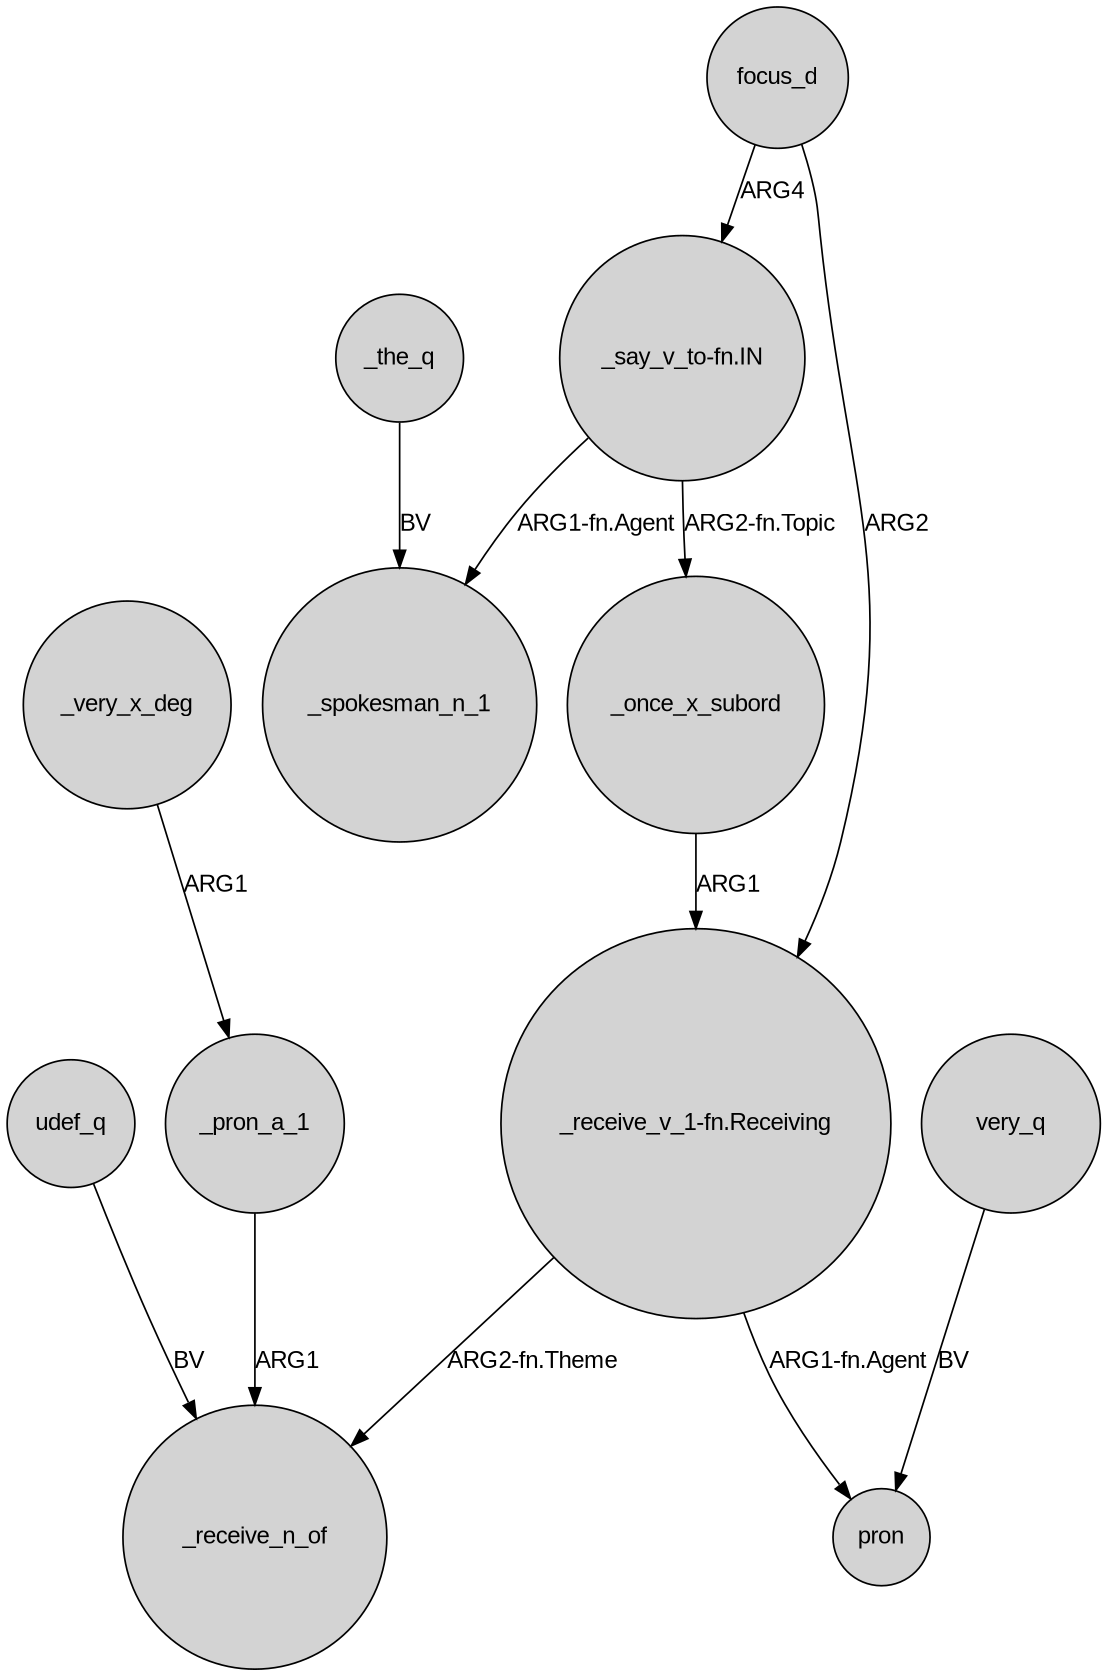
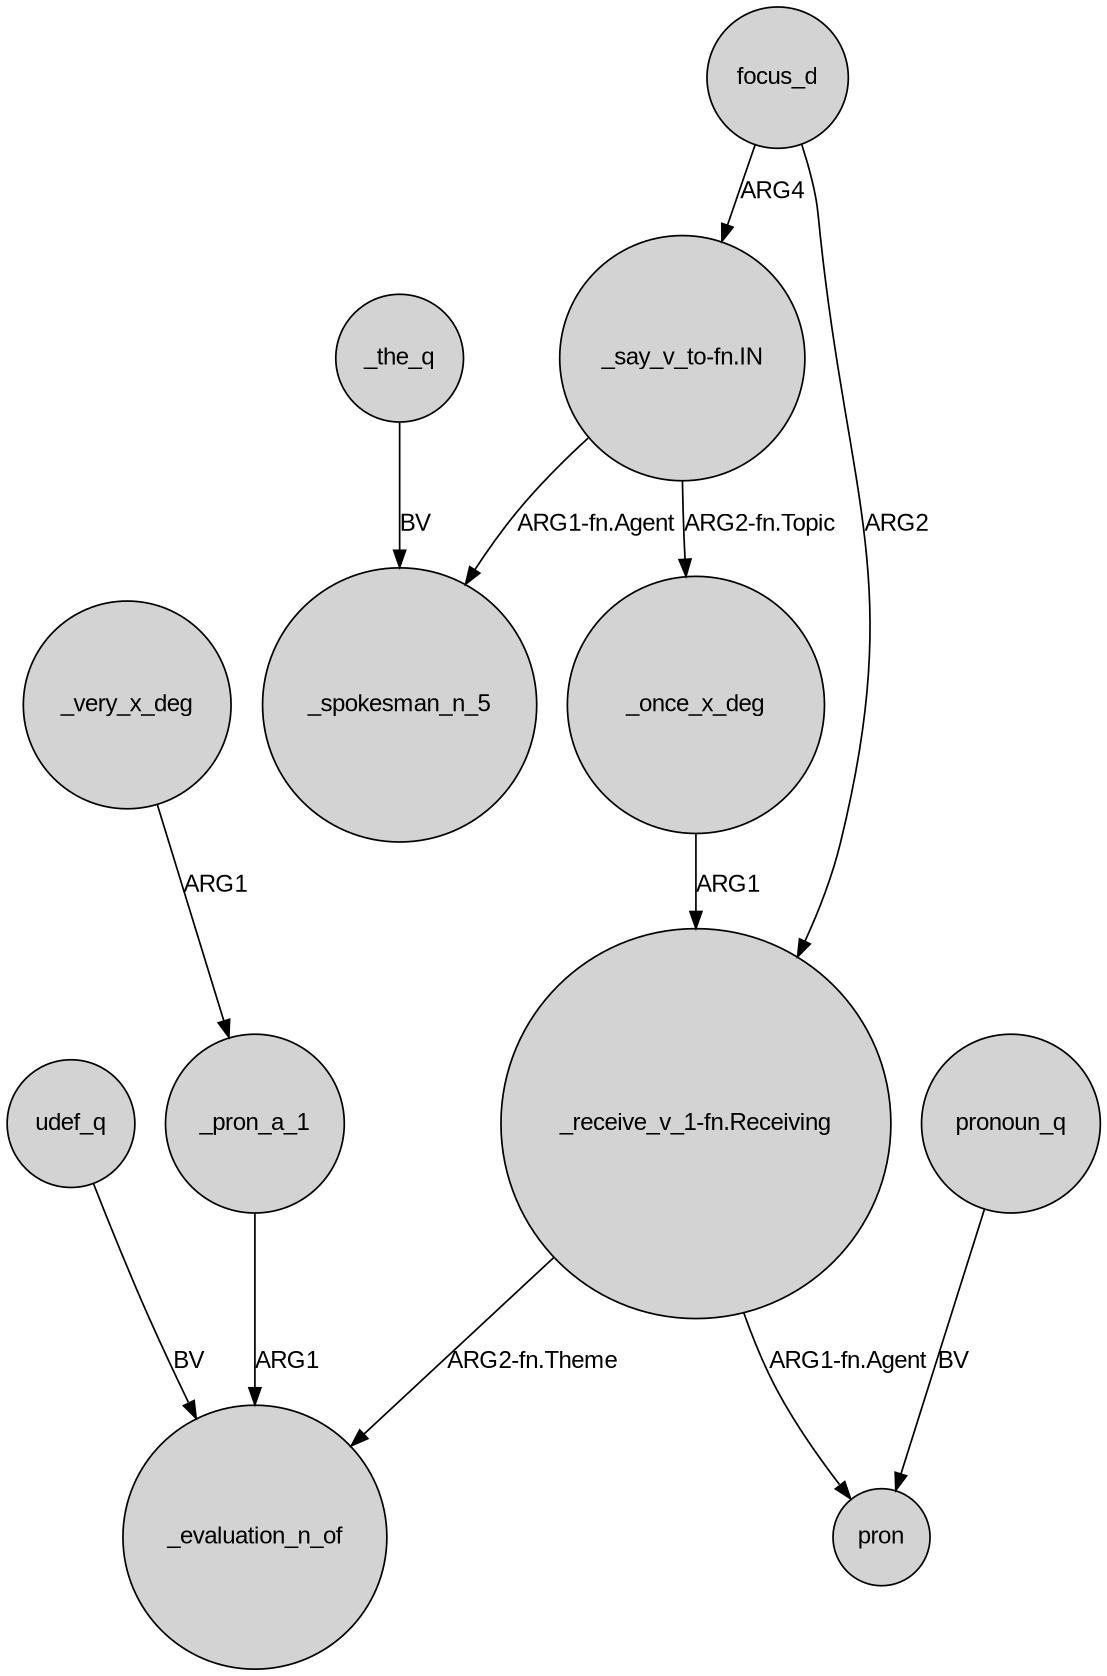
node "_spokesman_n_1": label "_spokesman_n_1" -> "_spokesman_n_5"
node "_once_x_subord": label "_once_x_subord" -> "_once_x_deg"
node "very_q": label "very_q" -> "pronoun_q"
node "_receive_n_of": label "_receive_n_of" -> "_evaluation_n_of"
